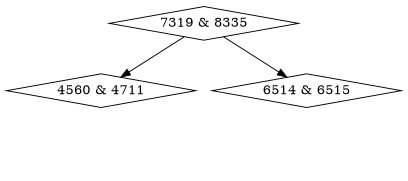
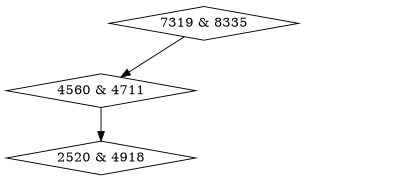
node "6514 & 6515": removed
node "2520 & 4918": added
